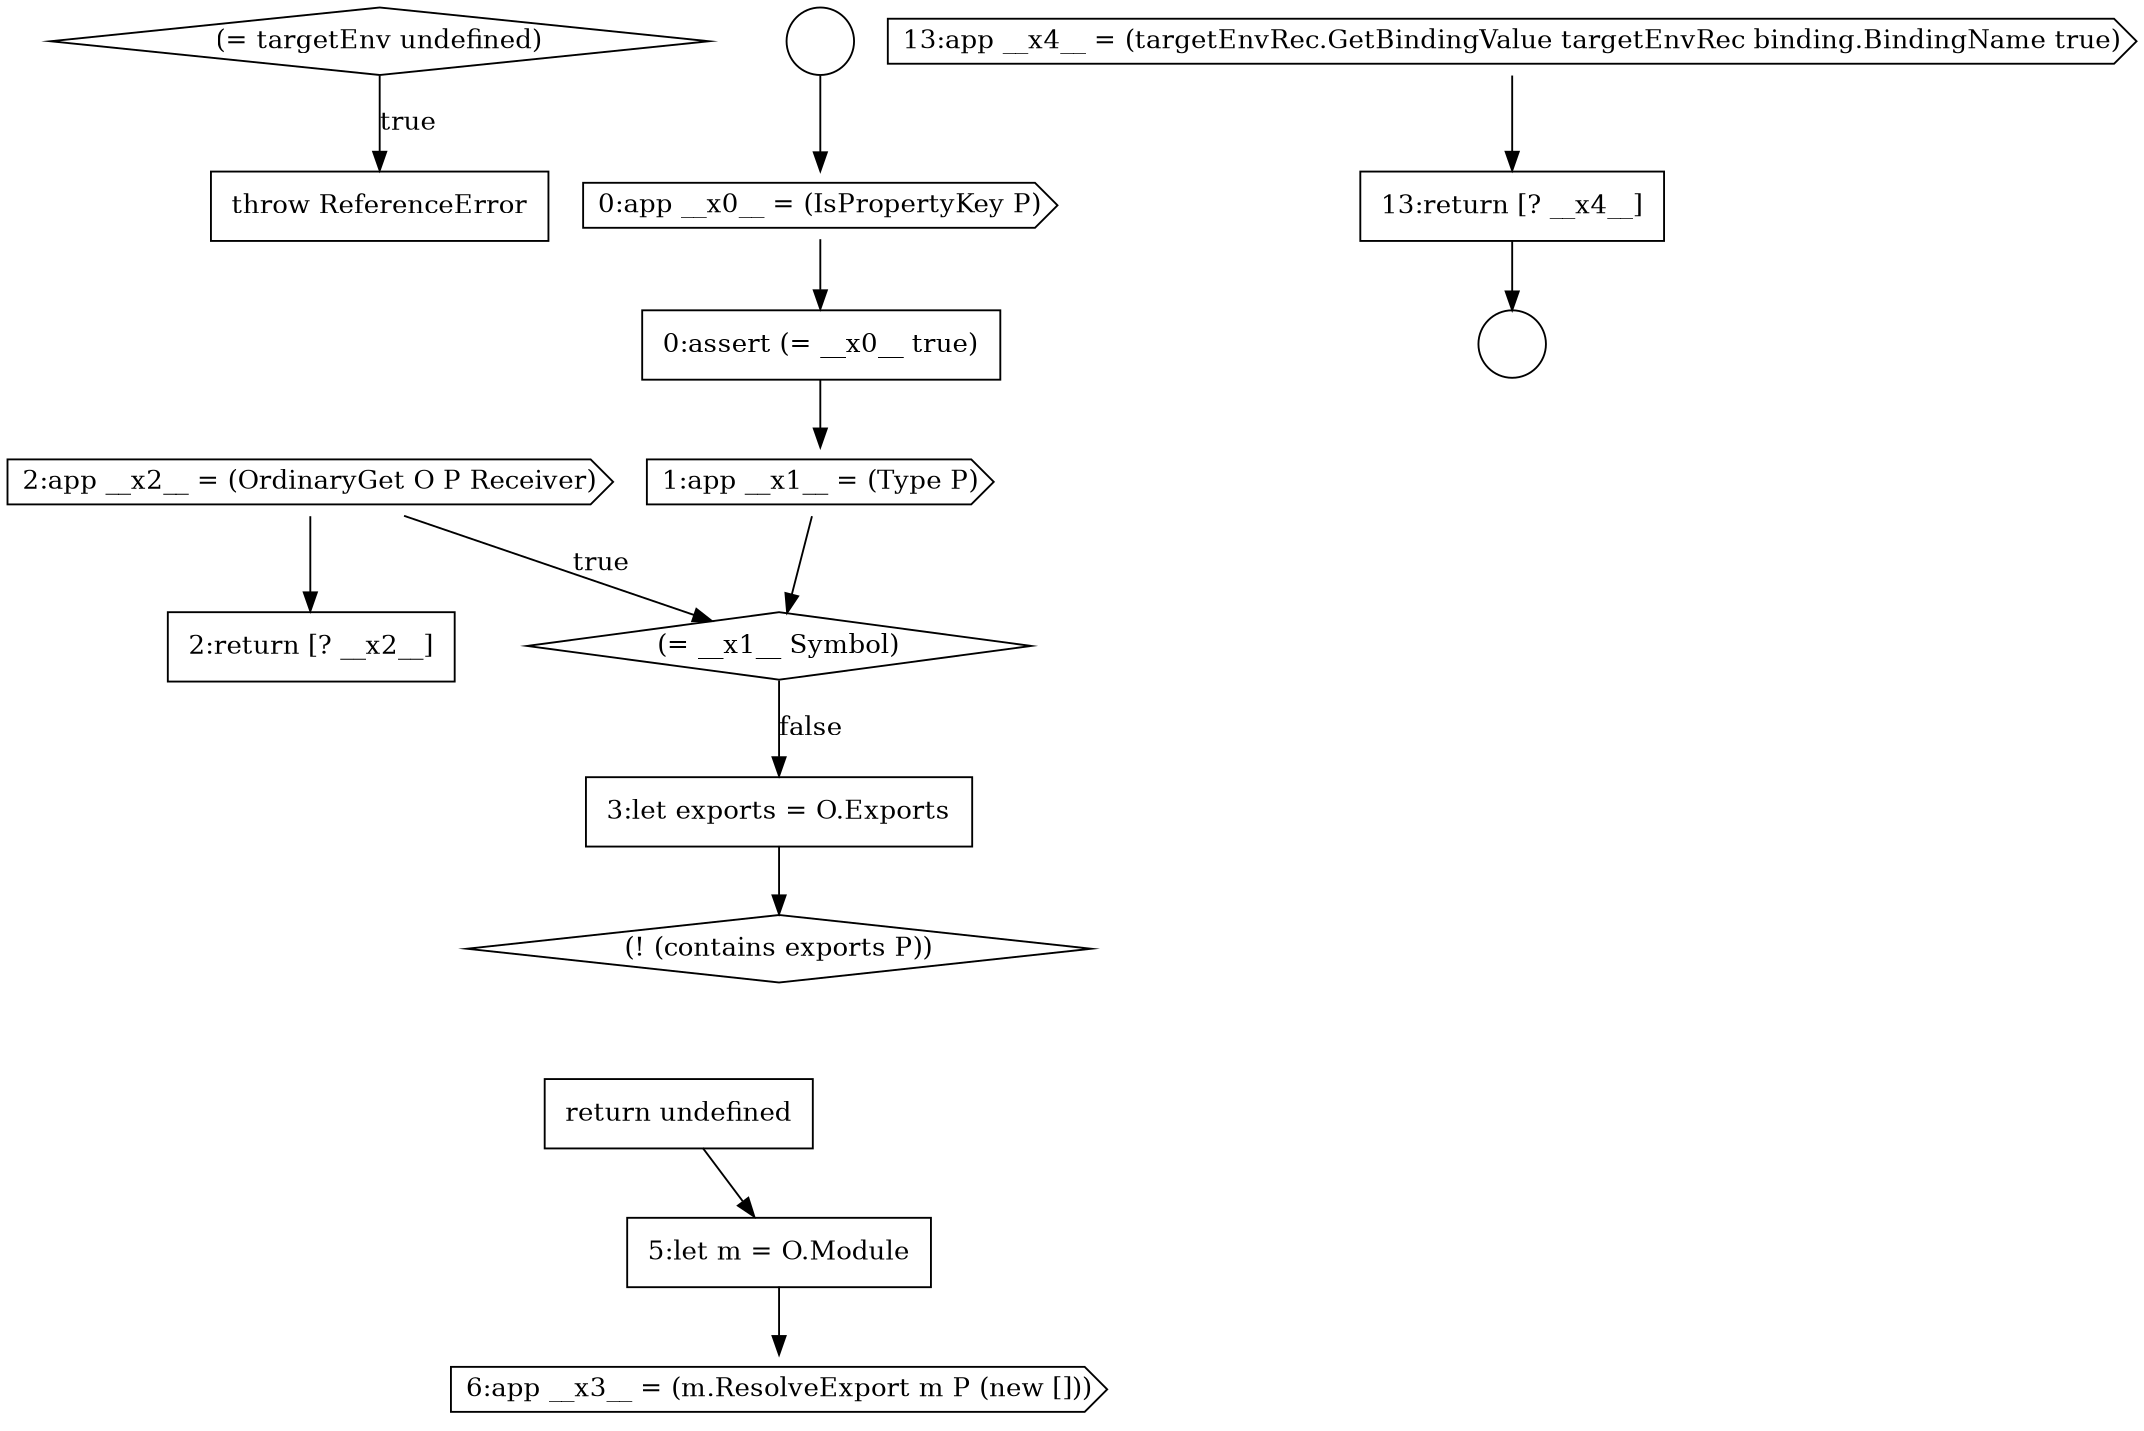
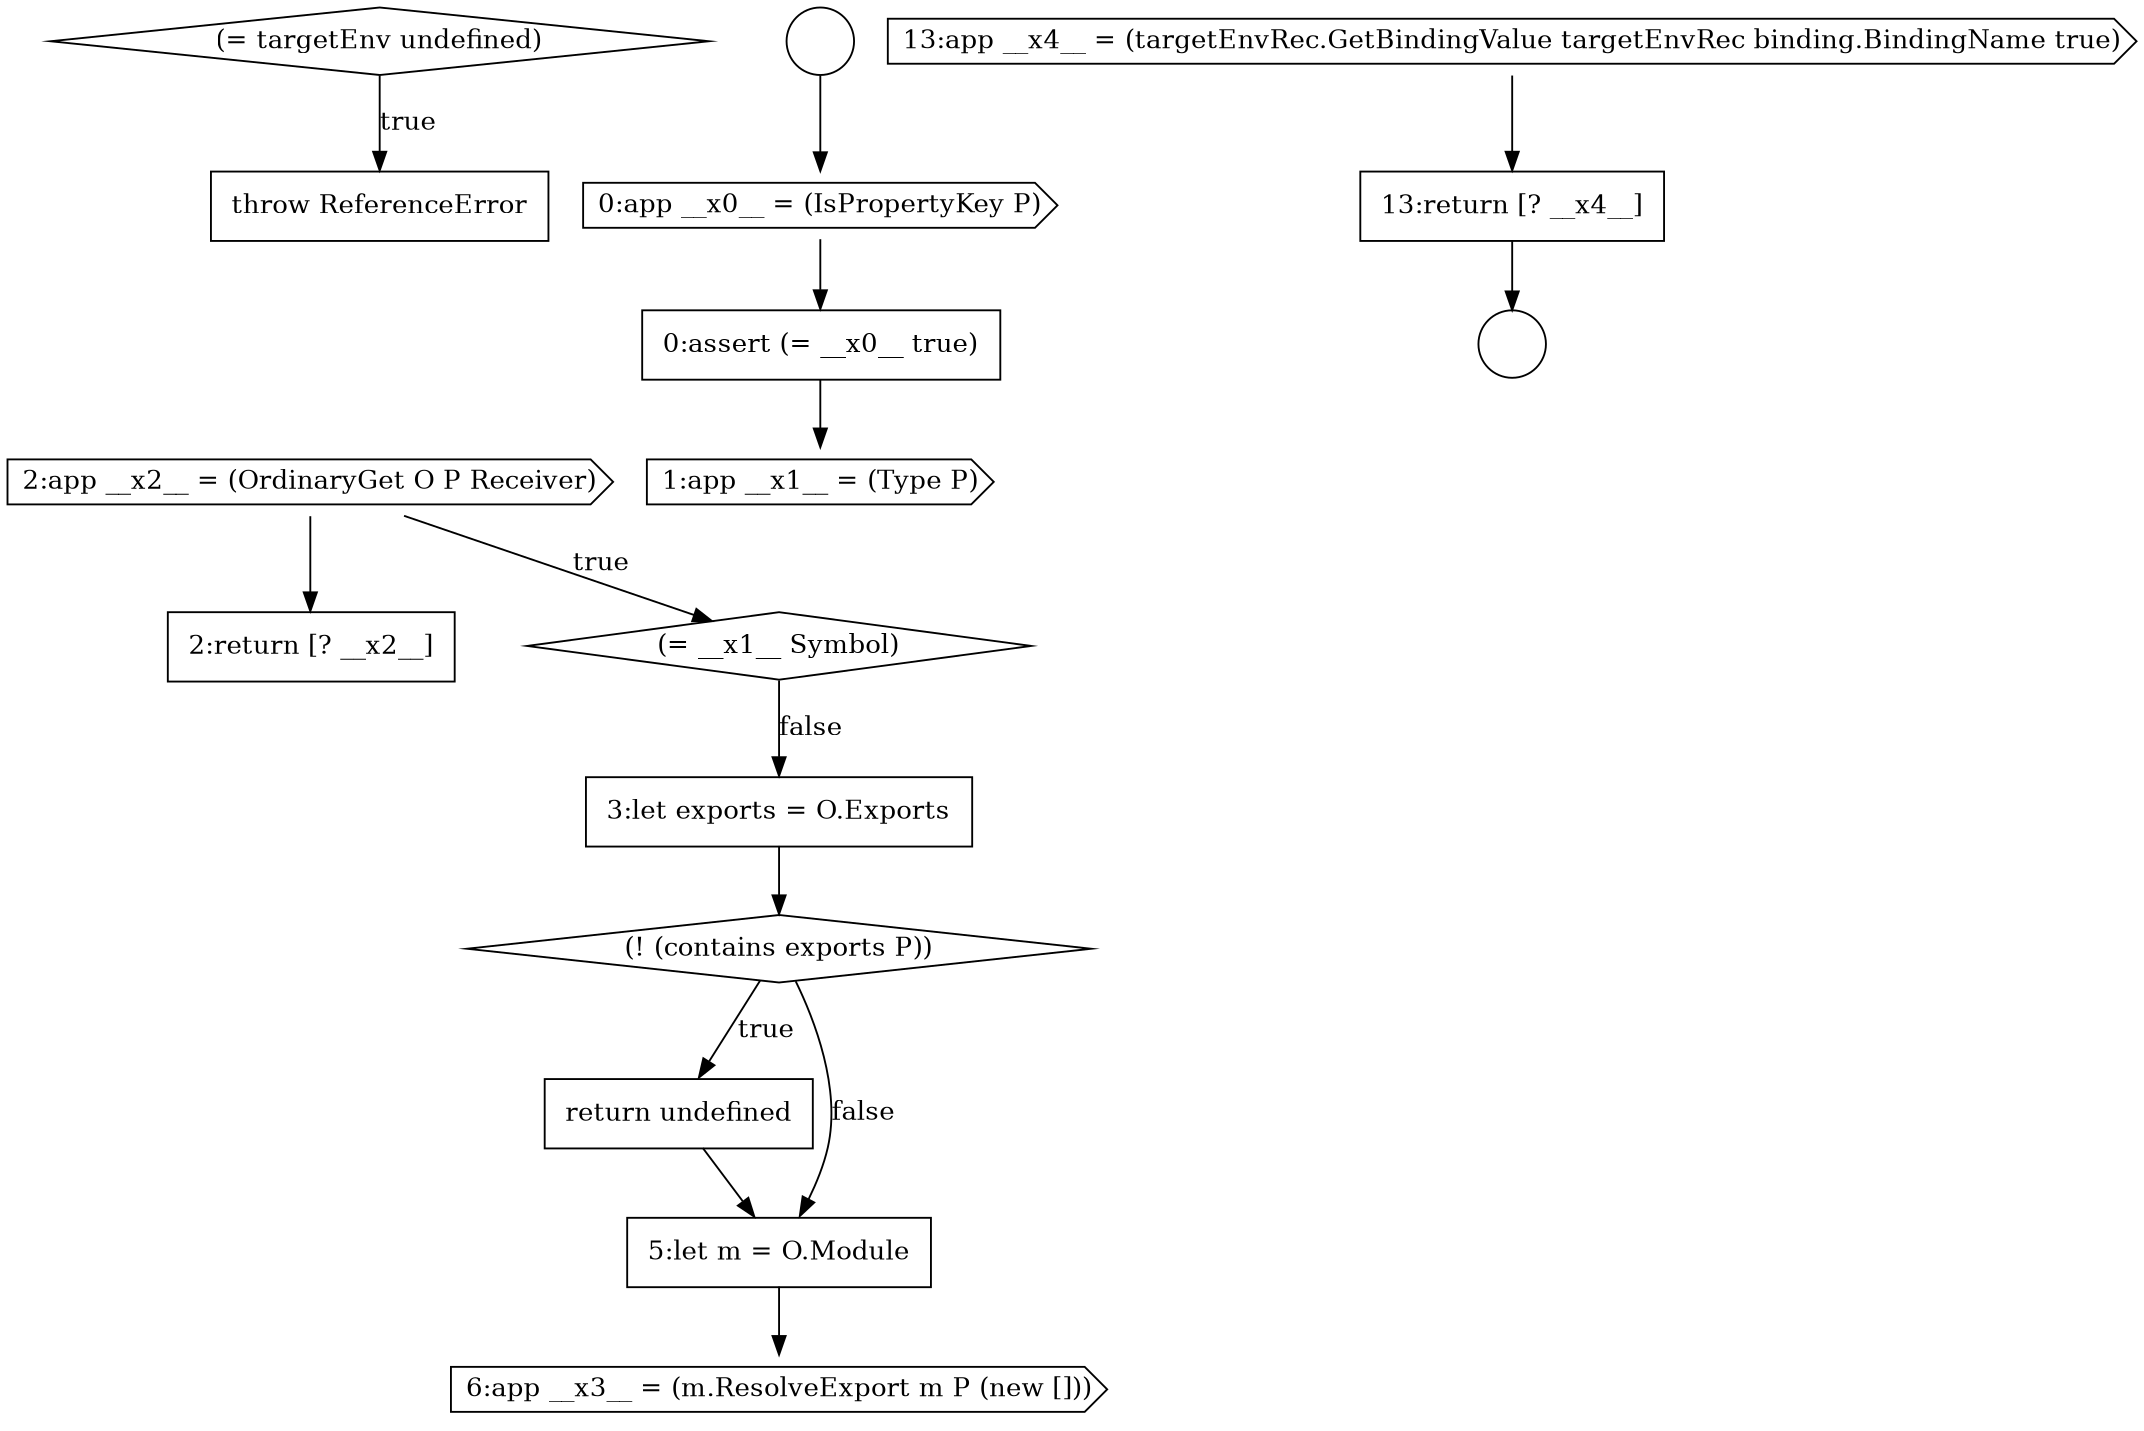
edge "1:app __x1__ = (Type P)" -> "(= __x1__ Symbol)": removed
edge "(! (contains exports P))" -> "return undefined": added, label "true"
edge "(! (contains exports P))" -> "5:let m = O.Module": added, label "false"
